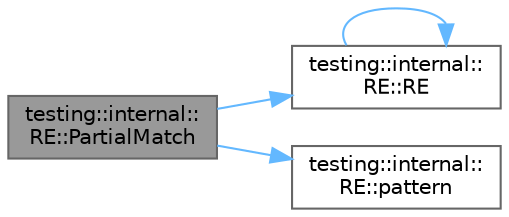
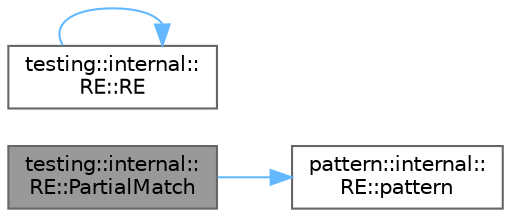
edge "testing::internal:: RE::PartialMatch" -> "testing::internal:: RE::RE": removed
node "testing::internal:: RE::pattern": label "testing::internal:: RE::pattern" -> "pattern::internal:: RE::pattern"
